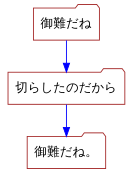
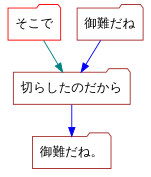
node "そこで": added
